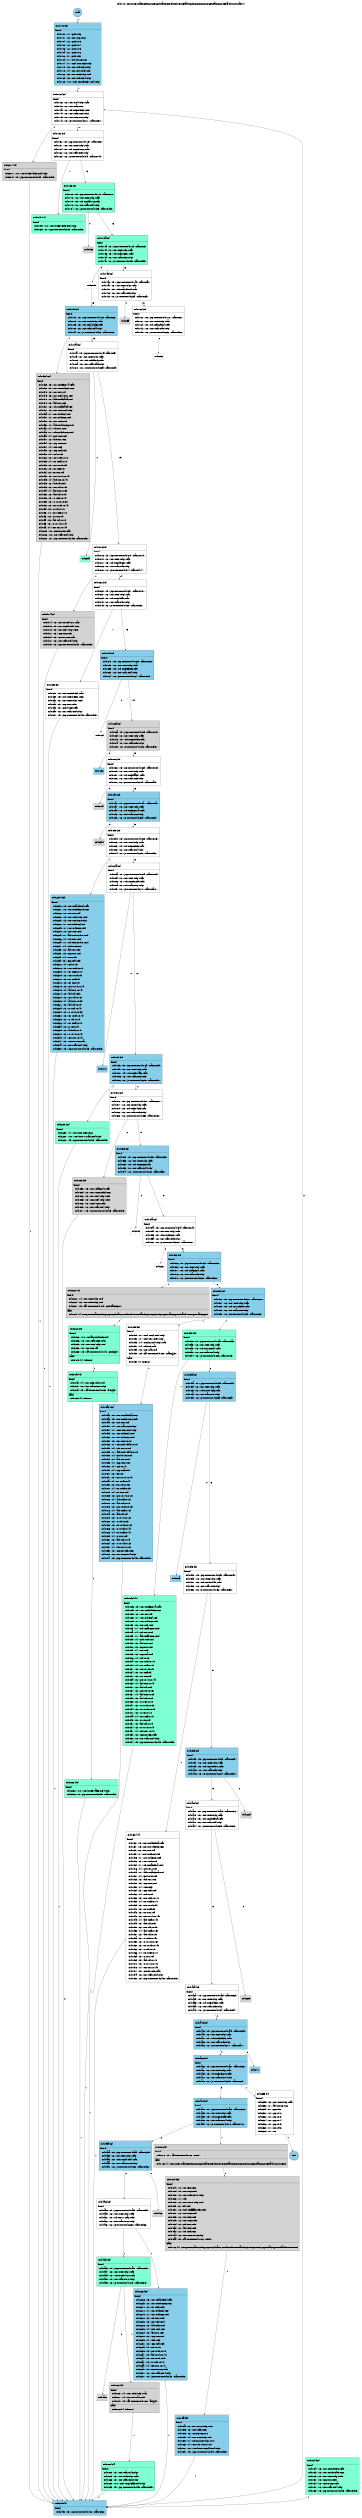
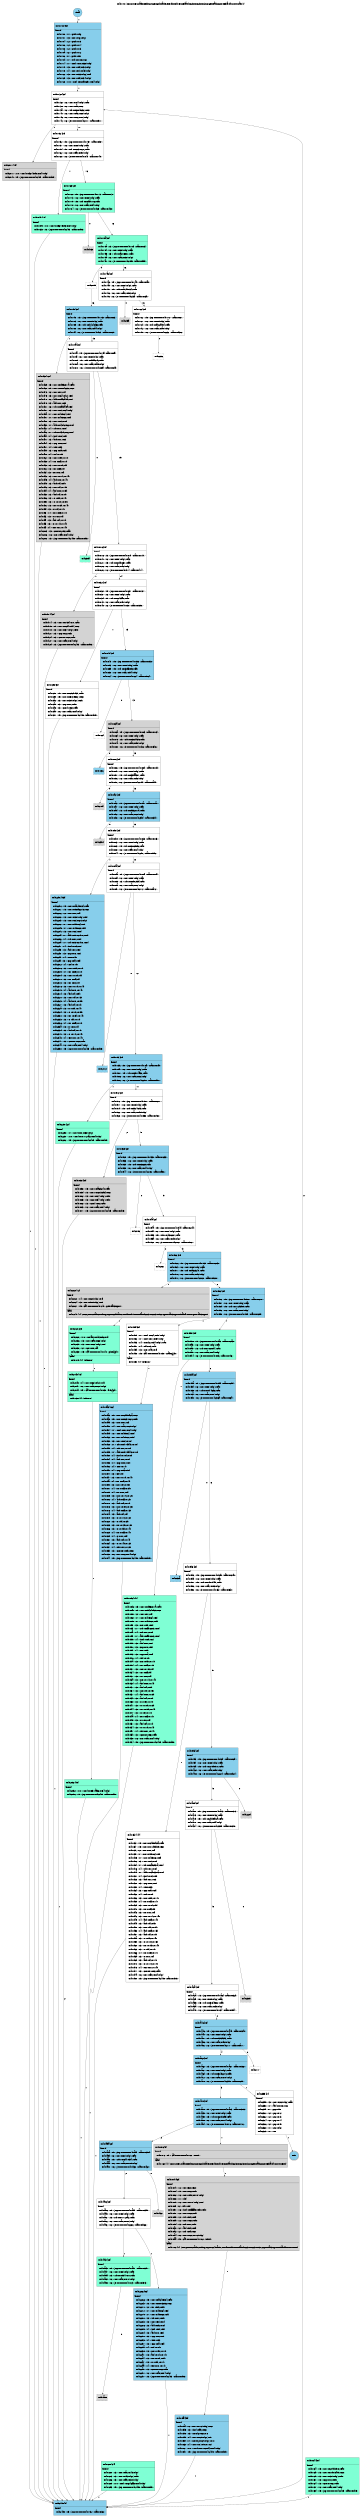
edge "0x401e49 [15]" -> "0x402405 [5]": added, label "1"
node "0x402117": fillcolor skyblue -> white
node "0x401c73 [13]": removed
